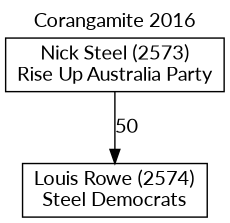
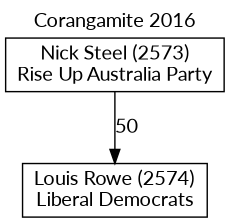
node "Louis Rowe (2574) Steel Democrats": label "Louis Rowe (2574) Steel Democrats" -> "Louis Rowe (2574) Liberal Democrats"
